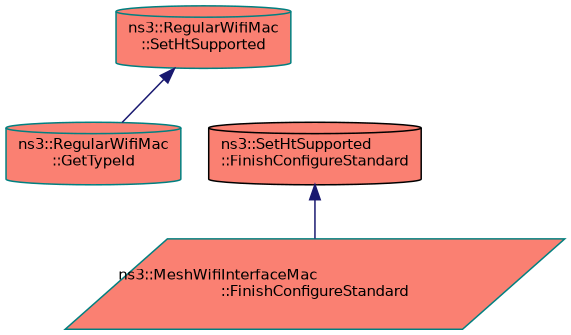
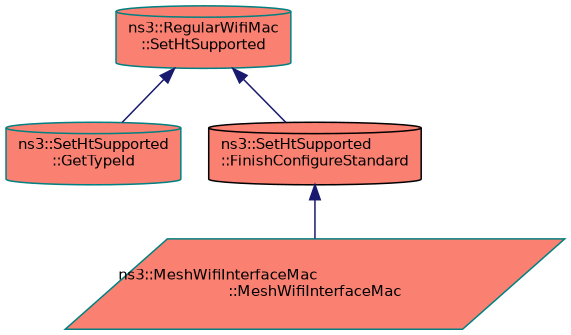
edge "ns3::SetHtSupported ::FinishConfigureStandard" -> "ns3::RegularWifiMac ::SetHtSupported": added
node "ns3::RegularWifiMac ::GetTypeId": label "ns3::RegularWifiMac ::GetTypeId" -> "ns3::SetHtSupported ::GetTypeId"
node "ns3::MeshWifiInterfaceMac ::FinishConfigureStandard": label "ns3::MeshWifiInterfaceMac ::FinishConfigureStandard" -> "ns3::MeshWifiInterfaceMac ::MeshWifiInterfaceMac"
